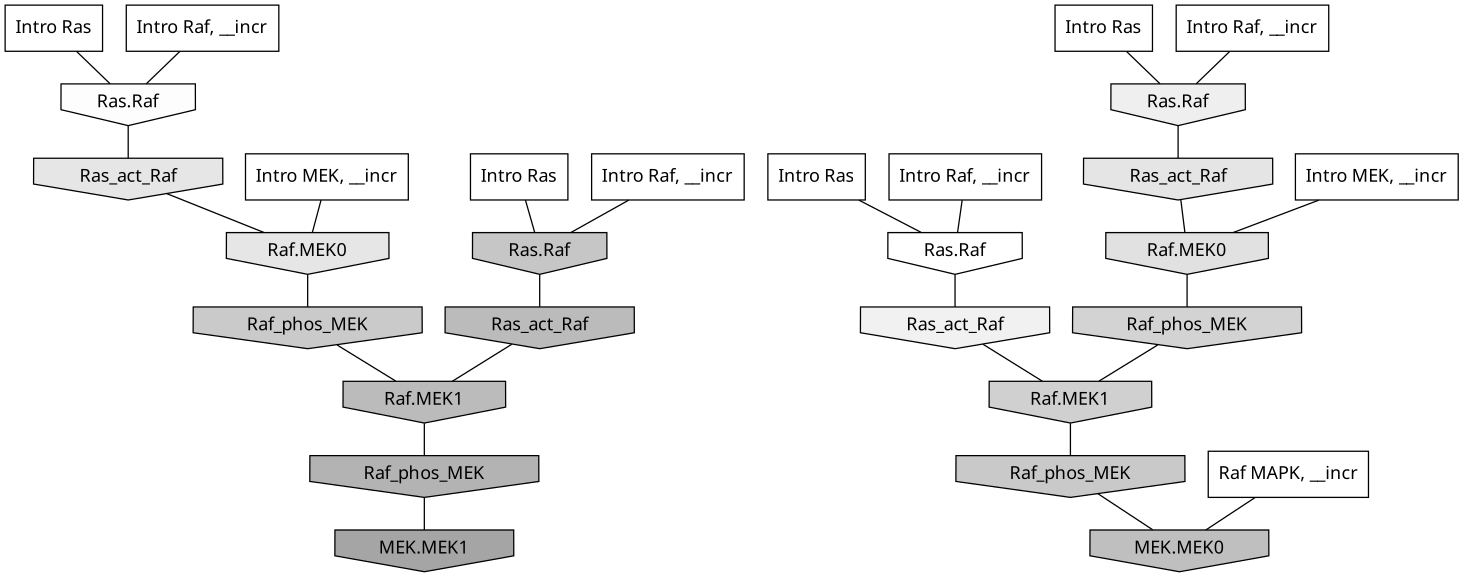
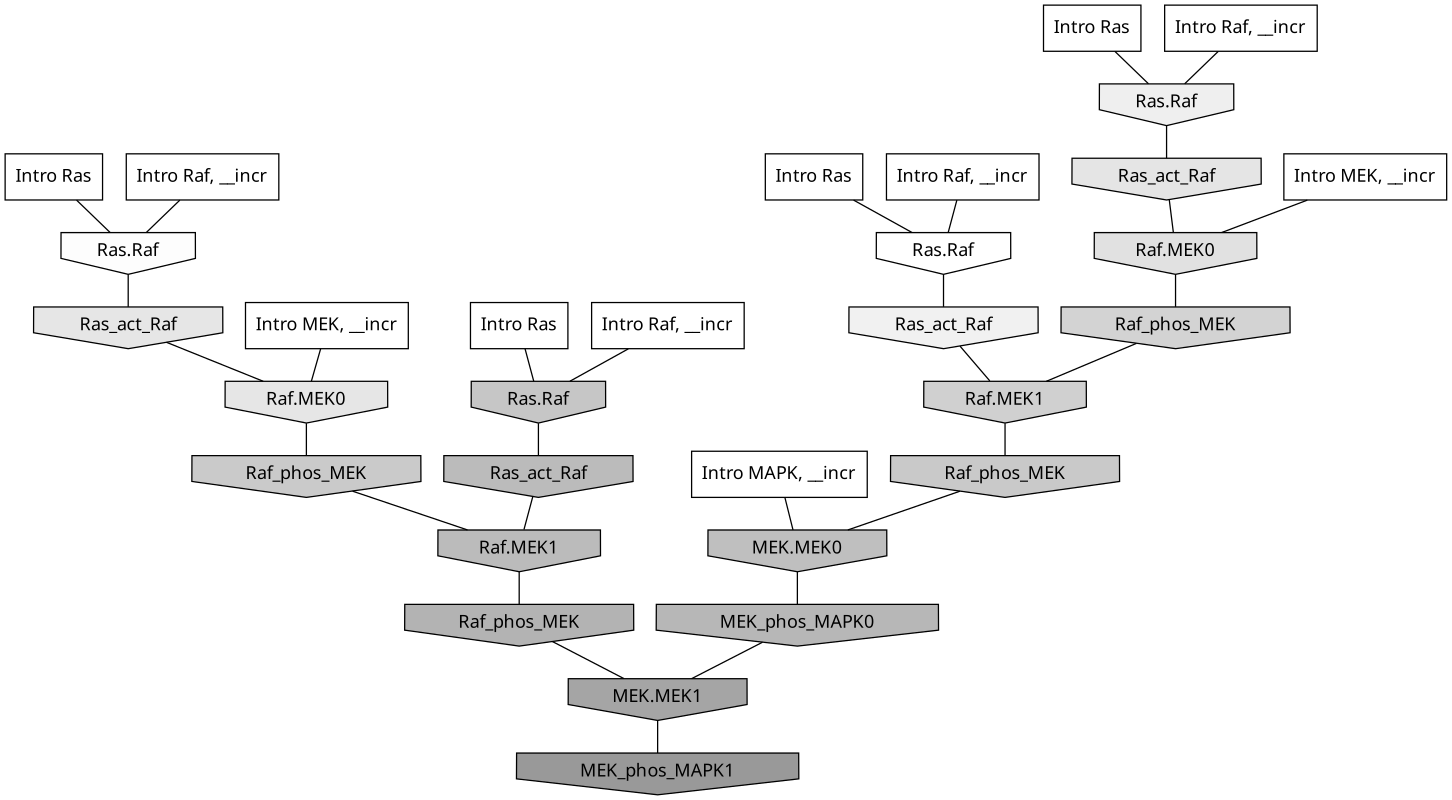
node "Raf MAPK, __incr": label "Raf MAPK, __incr" -> "Intro MAPK, __incr"
node "MEK_phos_MAPK0": added
node "MEK_phos_MAPK1": added
